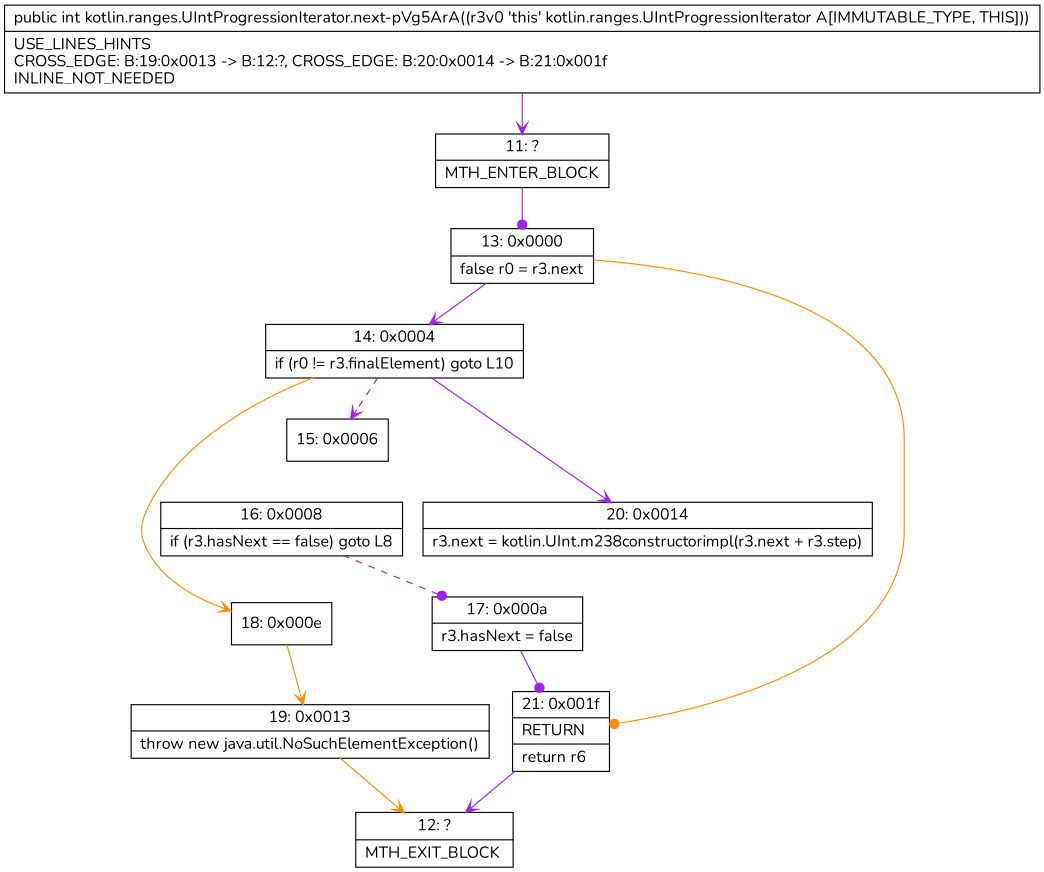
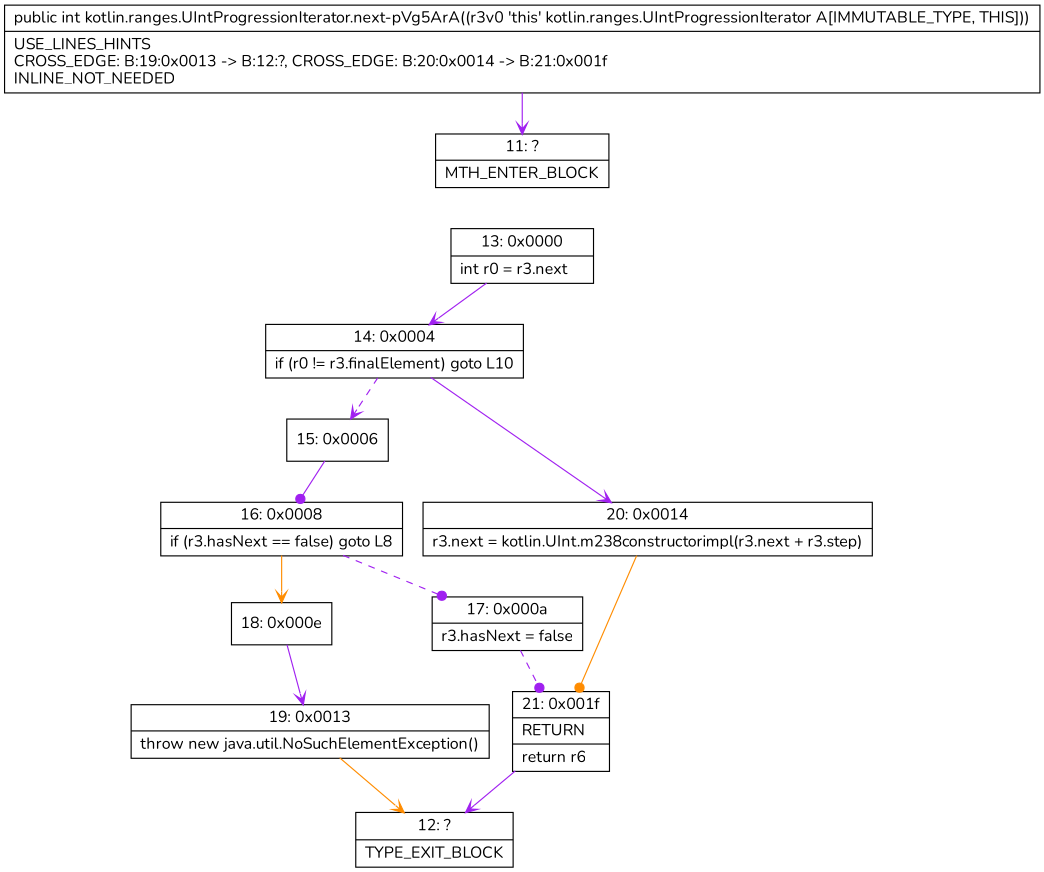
edge "11: ?" -> "13: 0x0000": removed
node "13: 0x0000": text "false r0 = r3.next" -> "int r0 = r3.next"
edge "13: 0x0000" -> "21: 0x001f": now "20: 0x0014" -> "21: 0x001f"
edge "14: 0x0004" -> "18: 0x000e": now "16: 0x0008" -> "18: 0x000e"
edge "15: 0x0006" -> "16: 0x0008": added
edge "17: 0x000a" -> "21: 0x001f": style solid -> dashed
edge "18: 0x000e" -> "19: 0x0013": color darkorange -> purple
node "12: ?": text "MTH_EXIT_BLOCK" -> "TYPE_EXIT_BLOCK"
